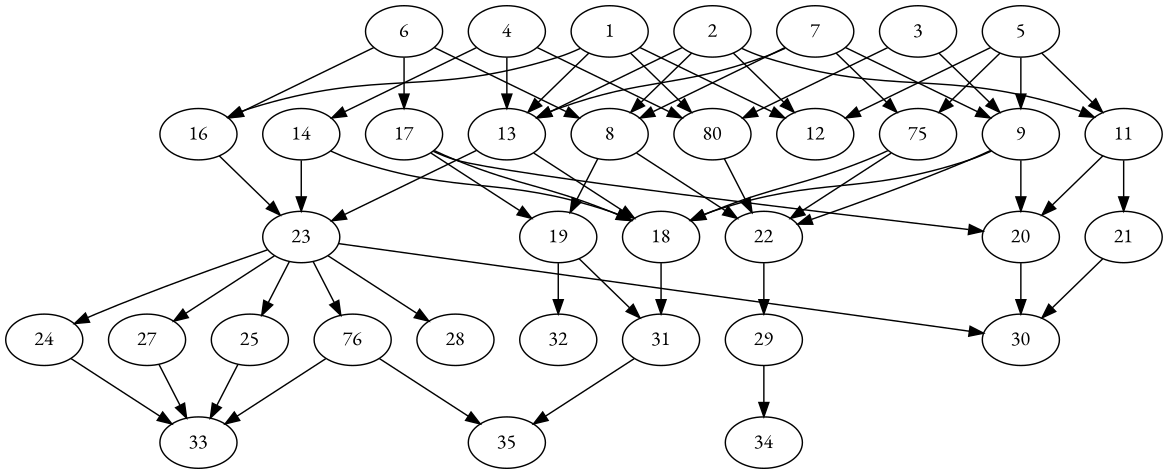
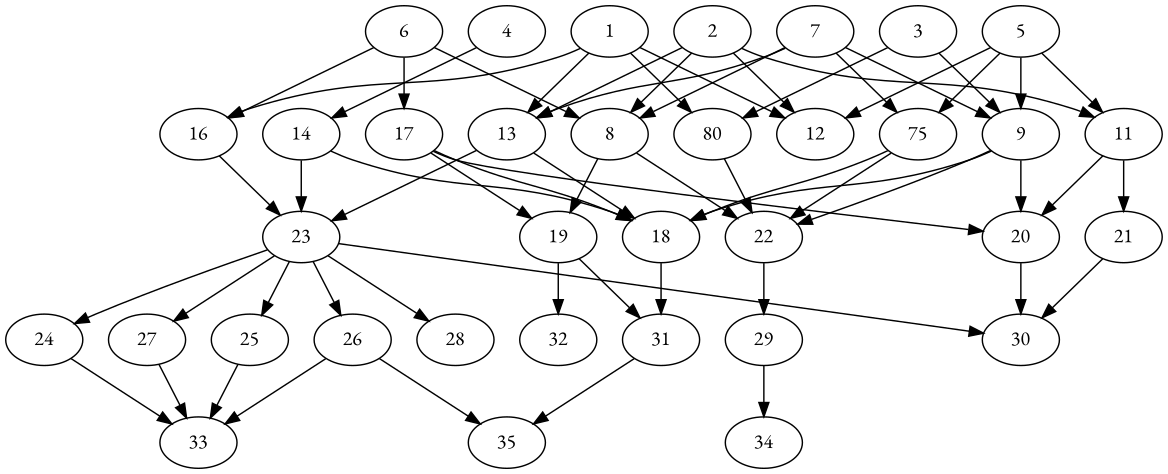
edge "4" -> "13": removed
edge "4" -> "80": removed
node "76": label "76" -> "26"
